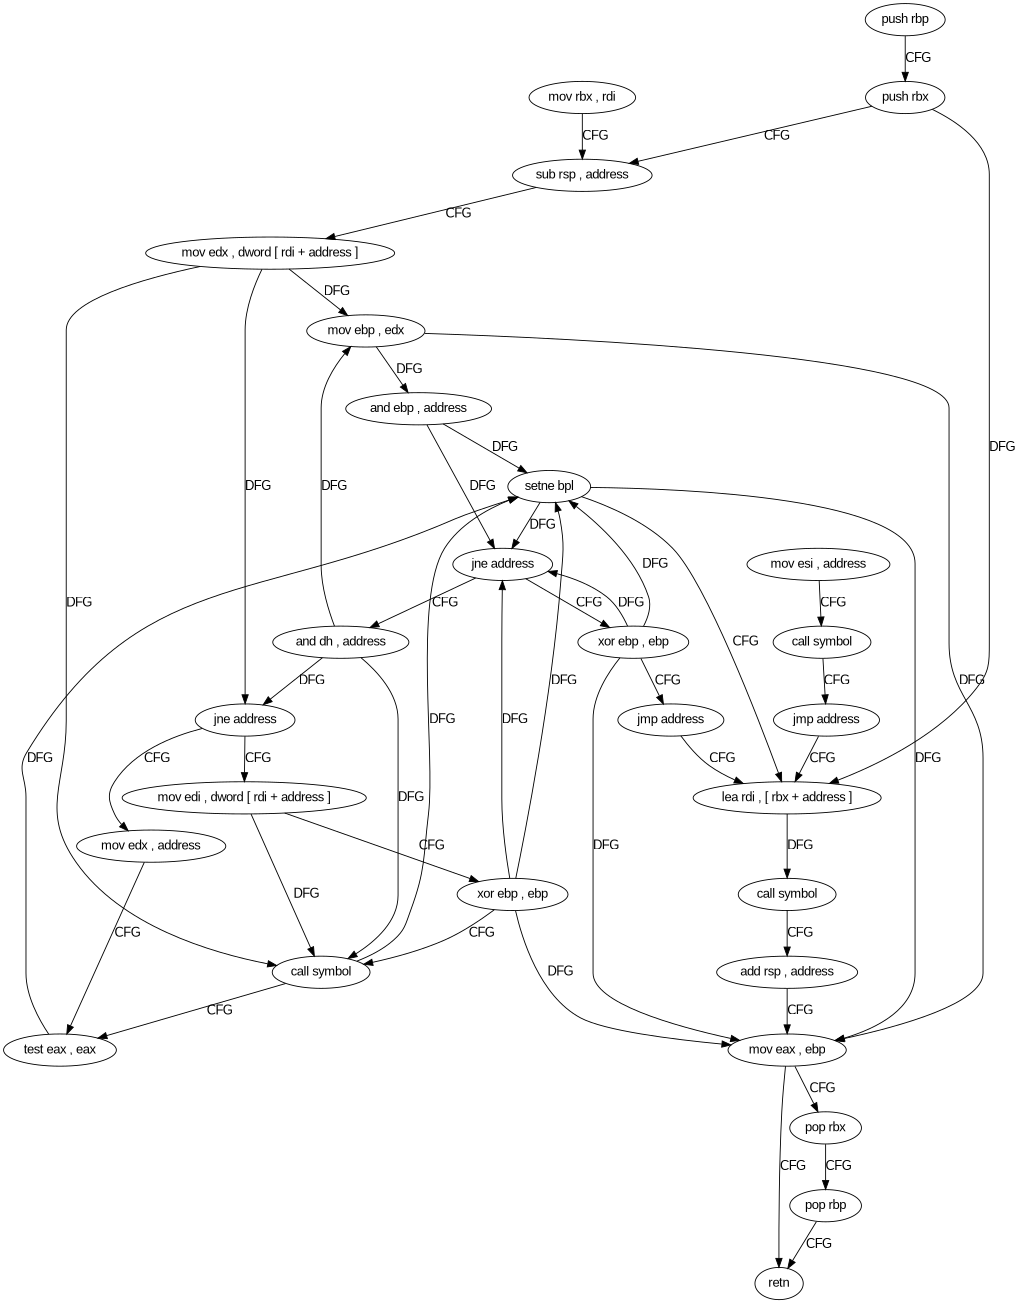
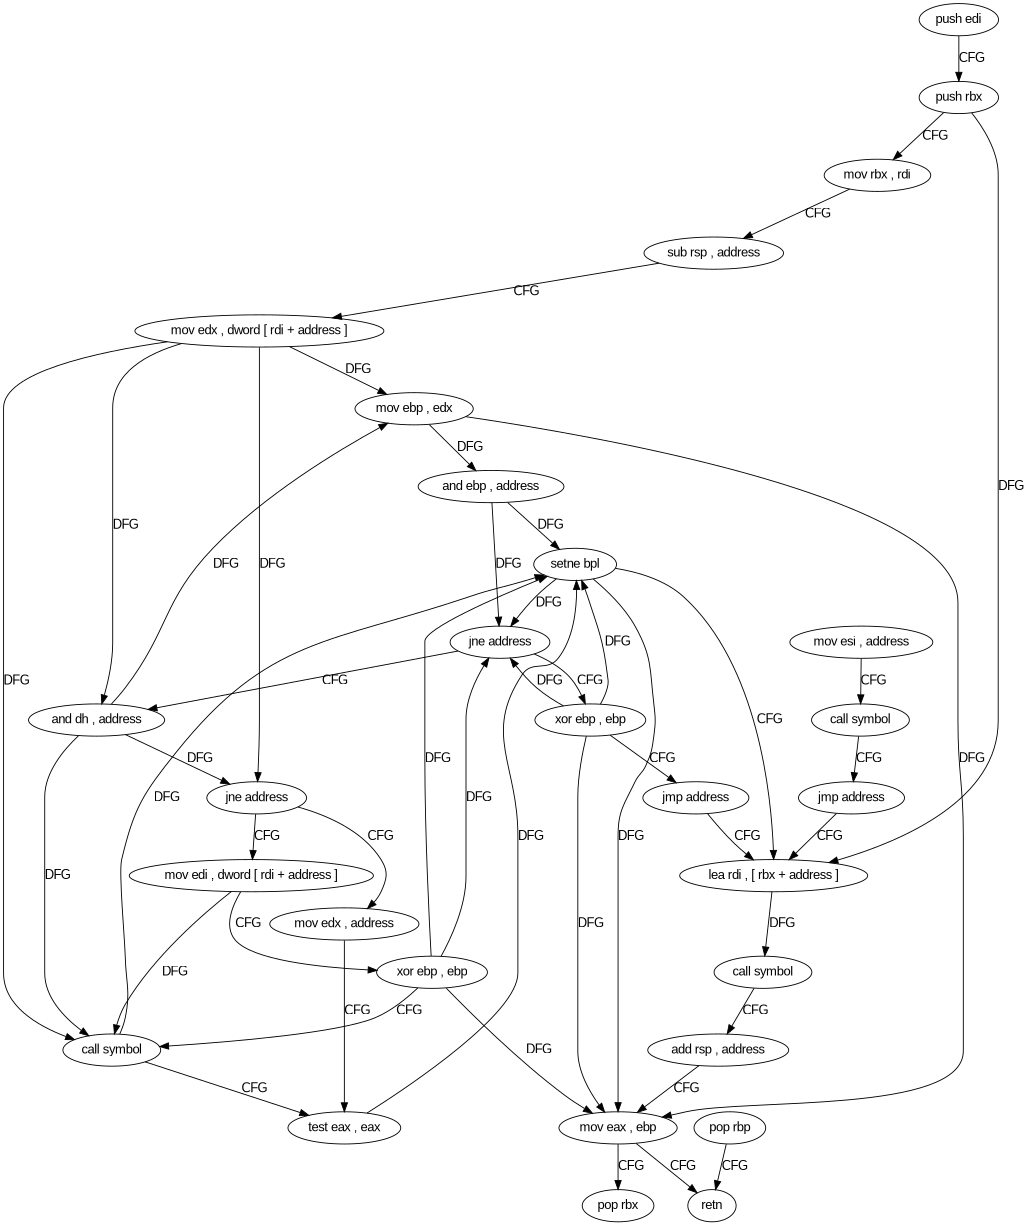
node "push rbp": label "push rbp" -> "push edi"
edge "push rbx" -> "sub rsp , address": now "push rbx" -> "mov rbx , rdi"
edge "mov edx , dword [ rdi + address ]" -> "and dh , address": added, label "DFG"
edge "pop rbx" -> "pop rbp": removed, label "CFG"
